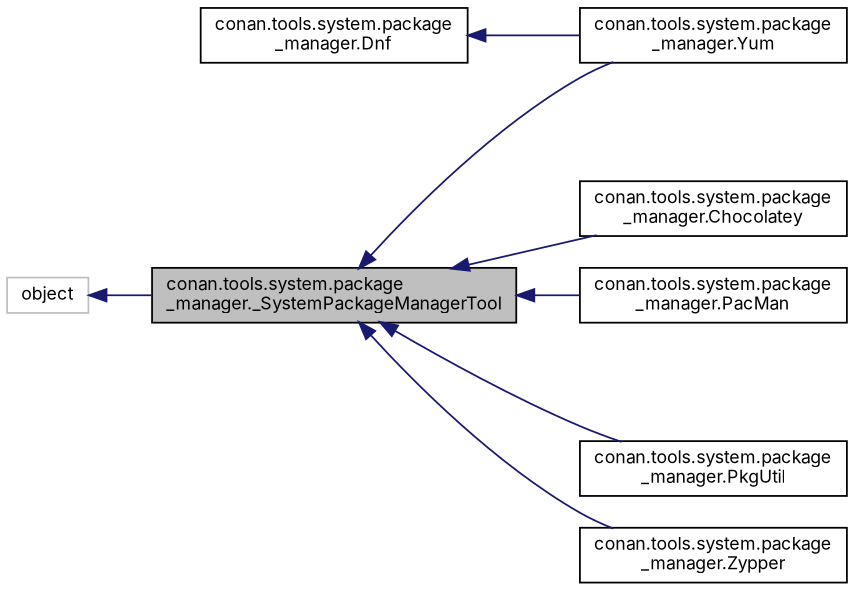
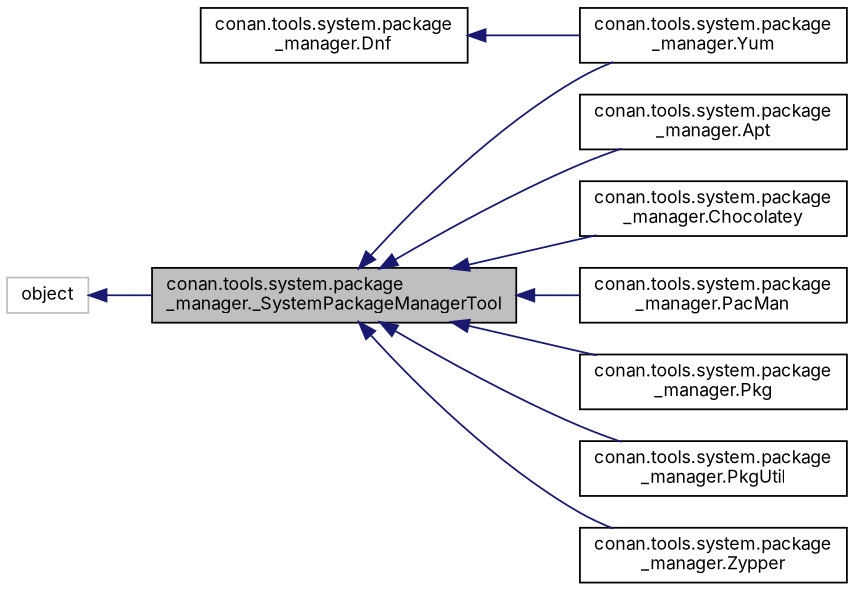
node "conan.tools.system.package _manager.Apt": added
node "conan.tools.system.package _manager.Pkg": added
